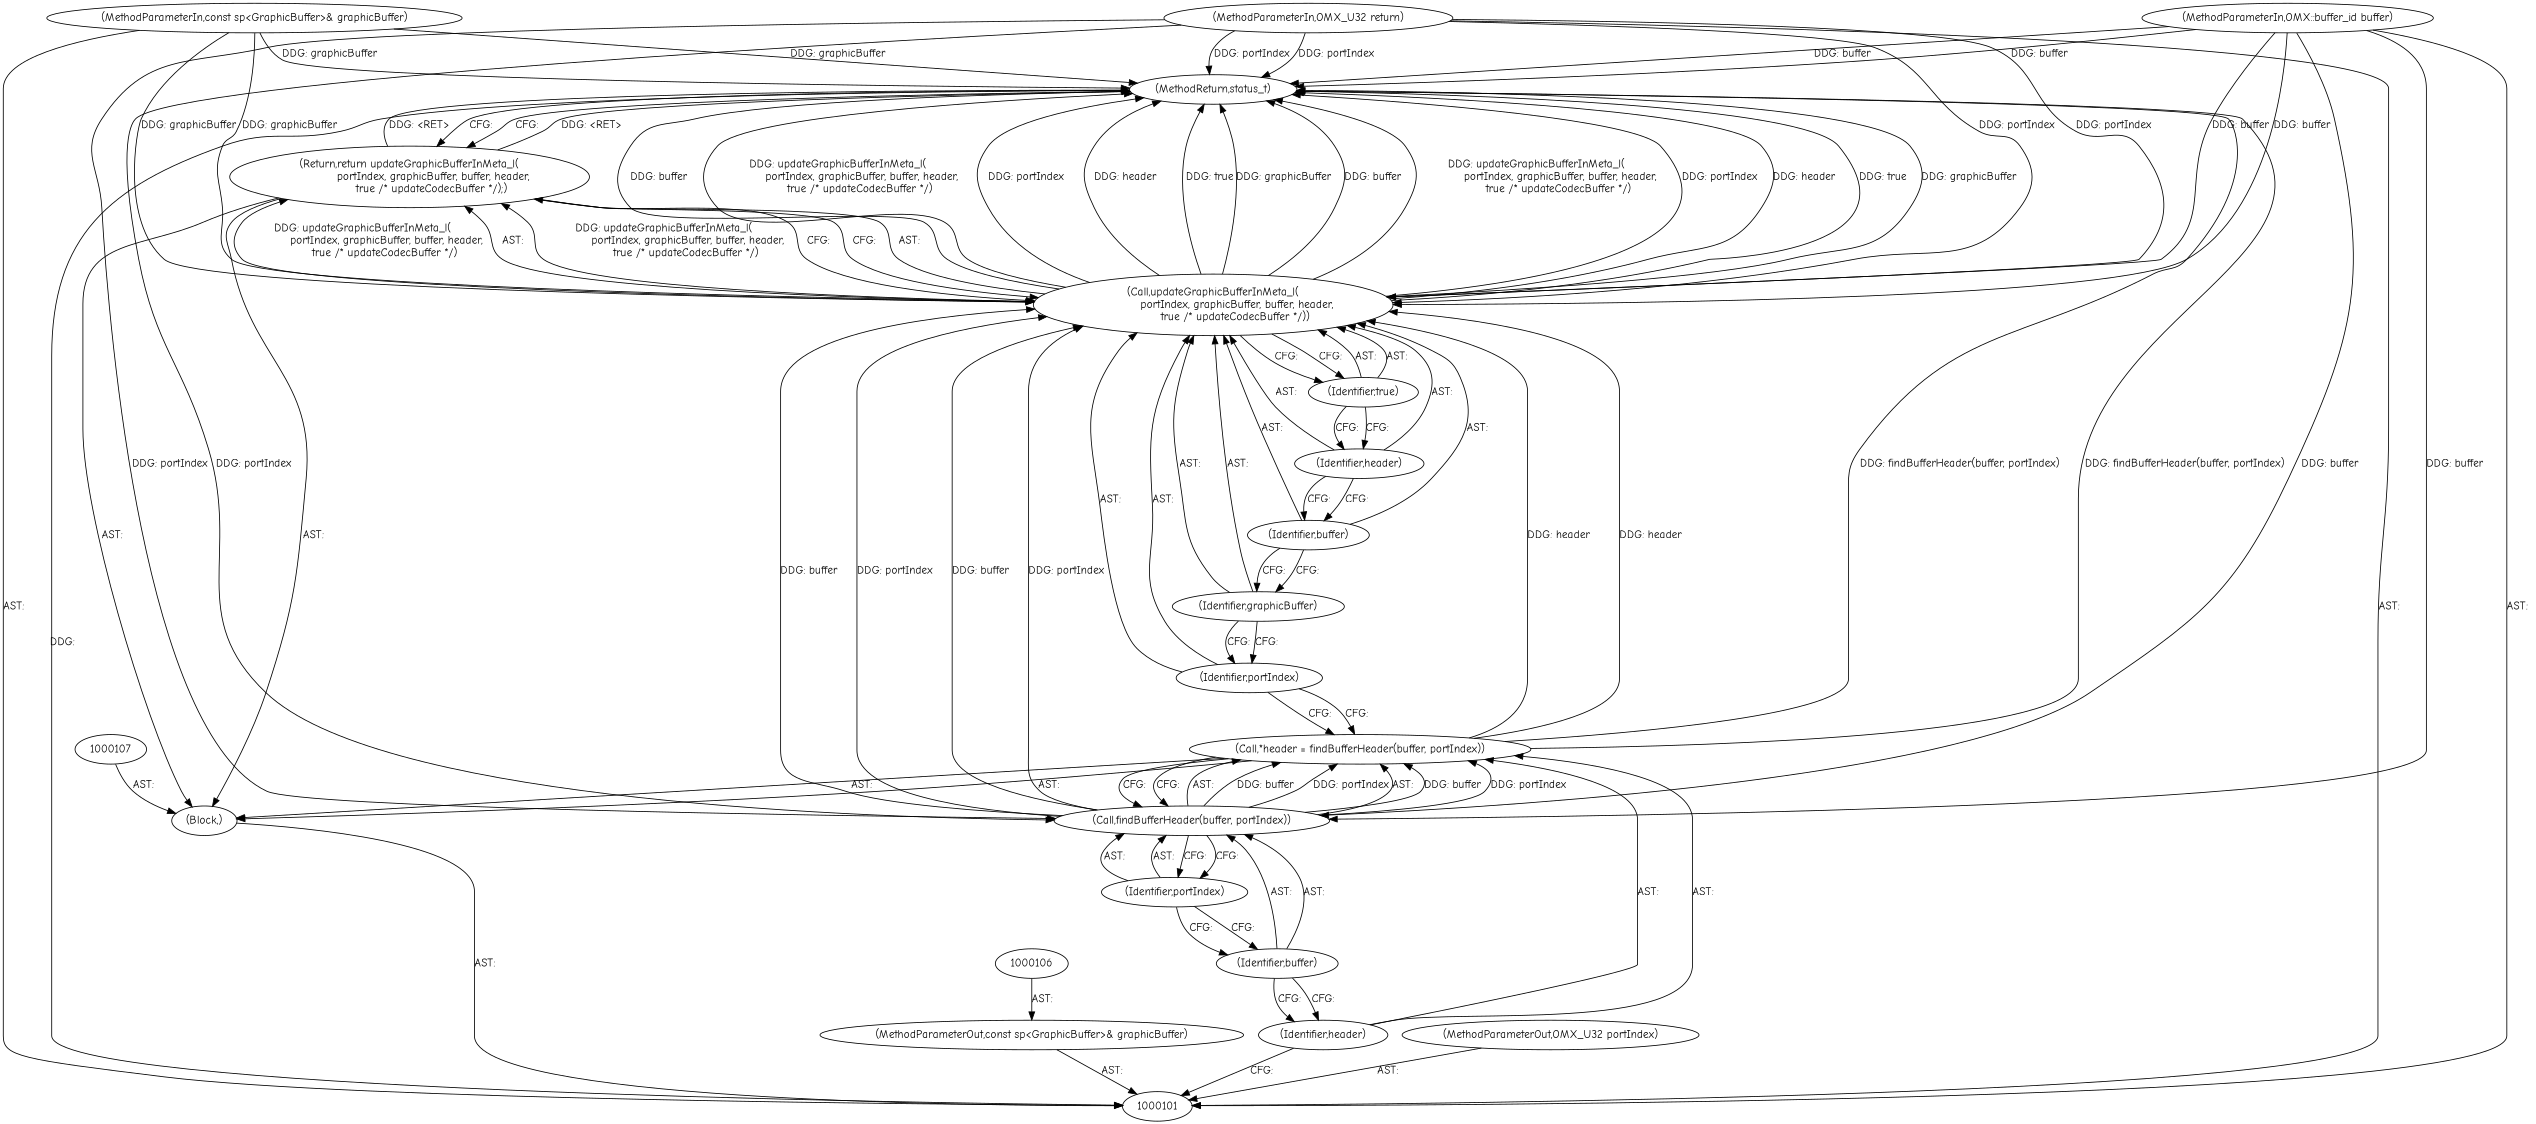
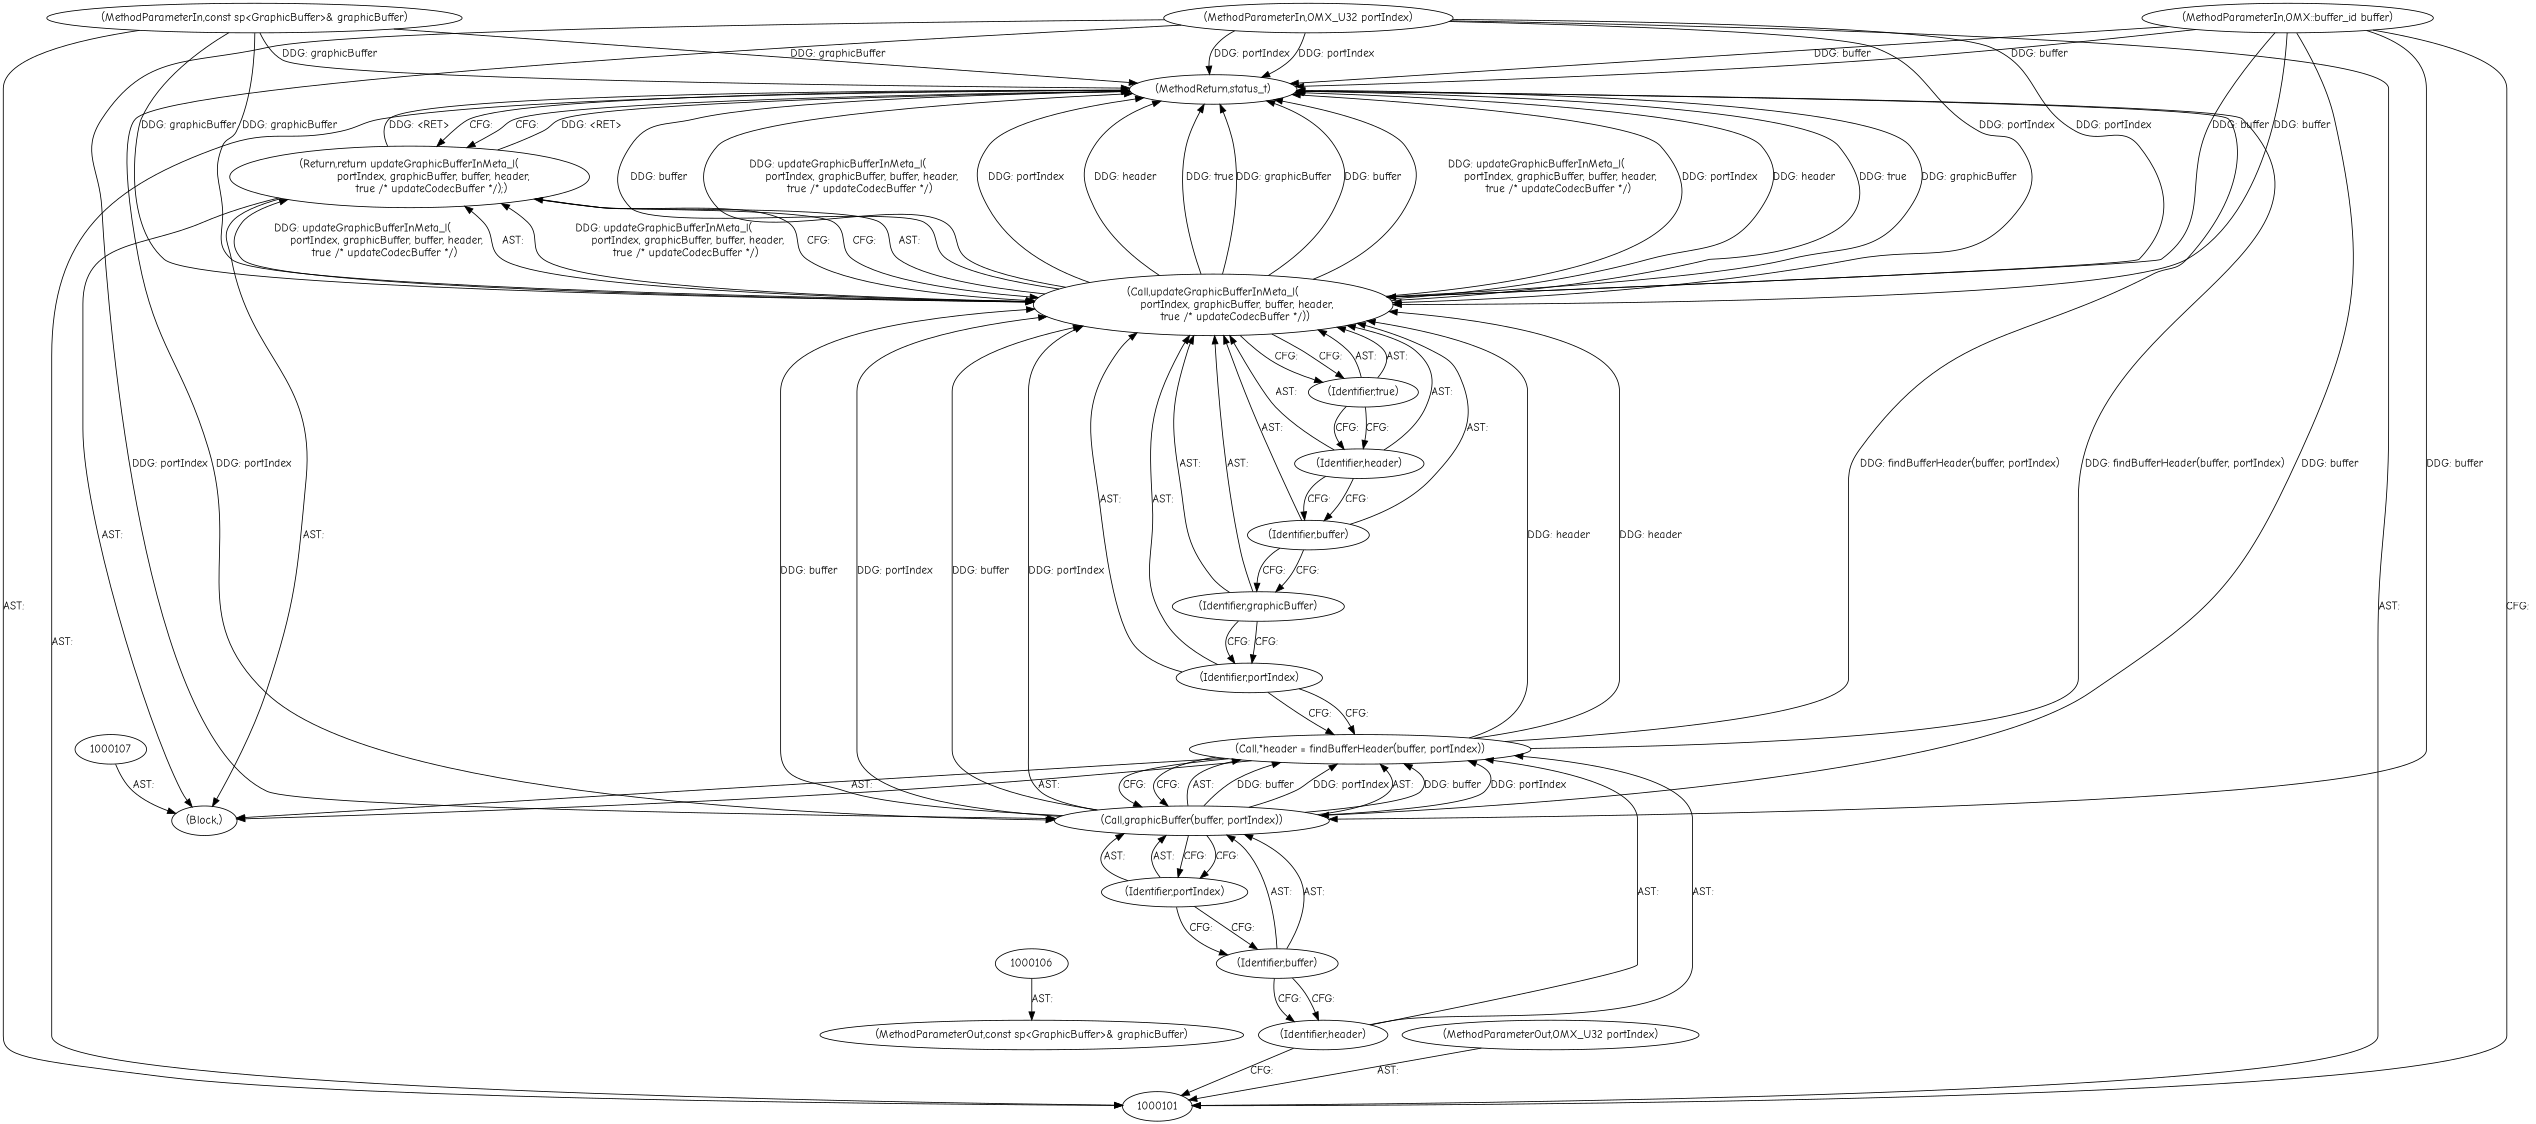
node "(MethodParameterIn,OMX_U32 return)": label "(MethodParameterIn,OMX_U32 return)" -> "(MethodParameterIn,OMX_U32 portIndex)"
edge "(MethodParameterIn,OMX::buffer_id buffer)" -> "1000101": label "AST: " -> "CFG: "
edge "(MethodReturn,status_t)" -> "1000101": label "DDG: " -> "AST: "
node "(Call,findBufferHeader(buffer, portIndex))": label "(Call,findBufferHeader(buffer, portIndex))" -> "(Call,graphicBuffer(buffer, portIndex))"
edge "(MethodParameterOut,const sp<GraphicBuffer>& graphicBuffer)" -> "1000101": removed, label "AST:"
edge "(Block,)" -> "1000101": removed, label "AST:"
